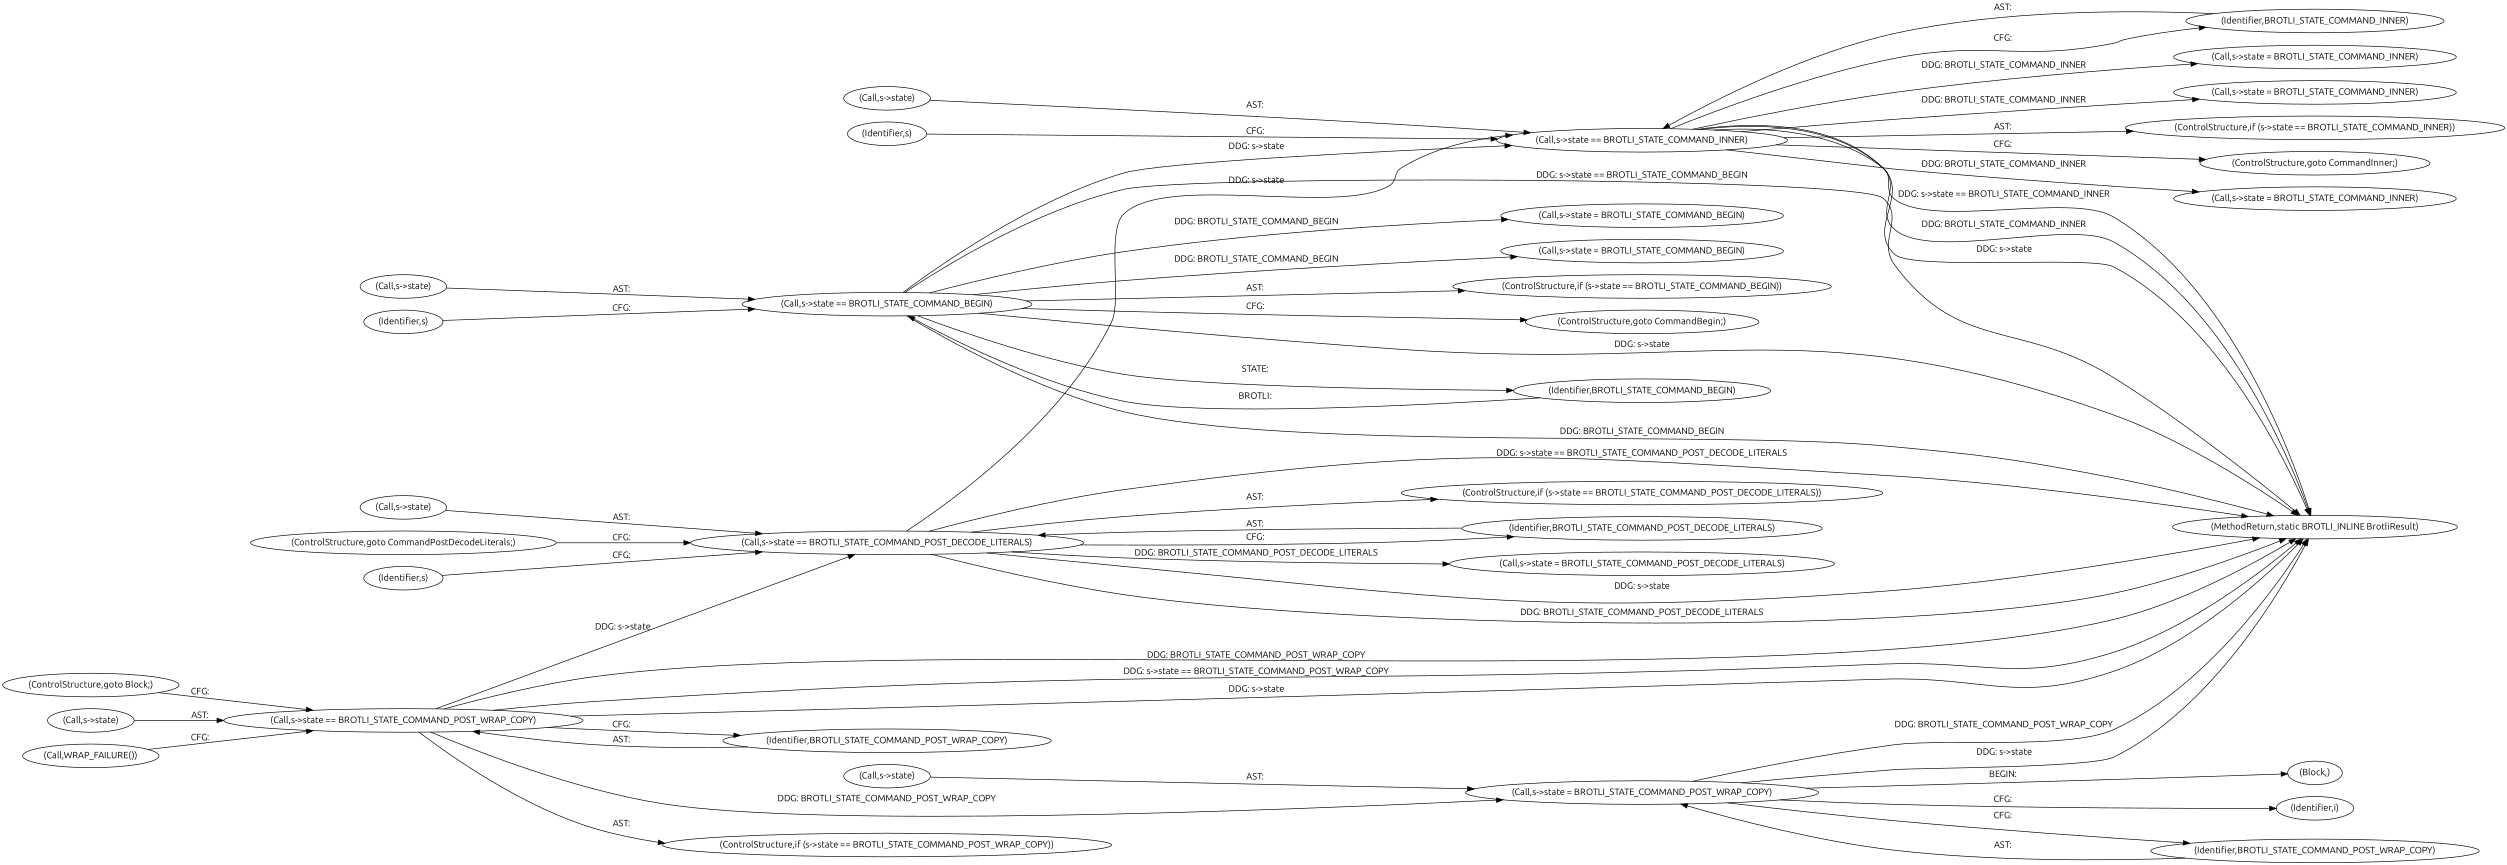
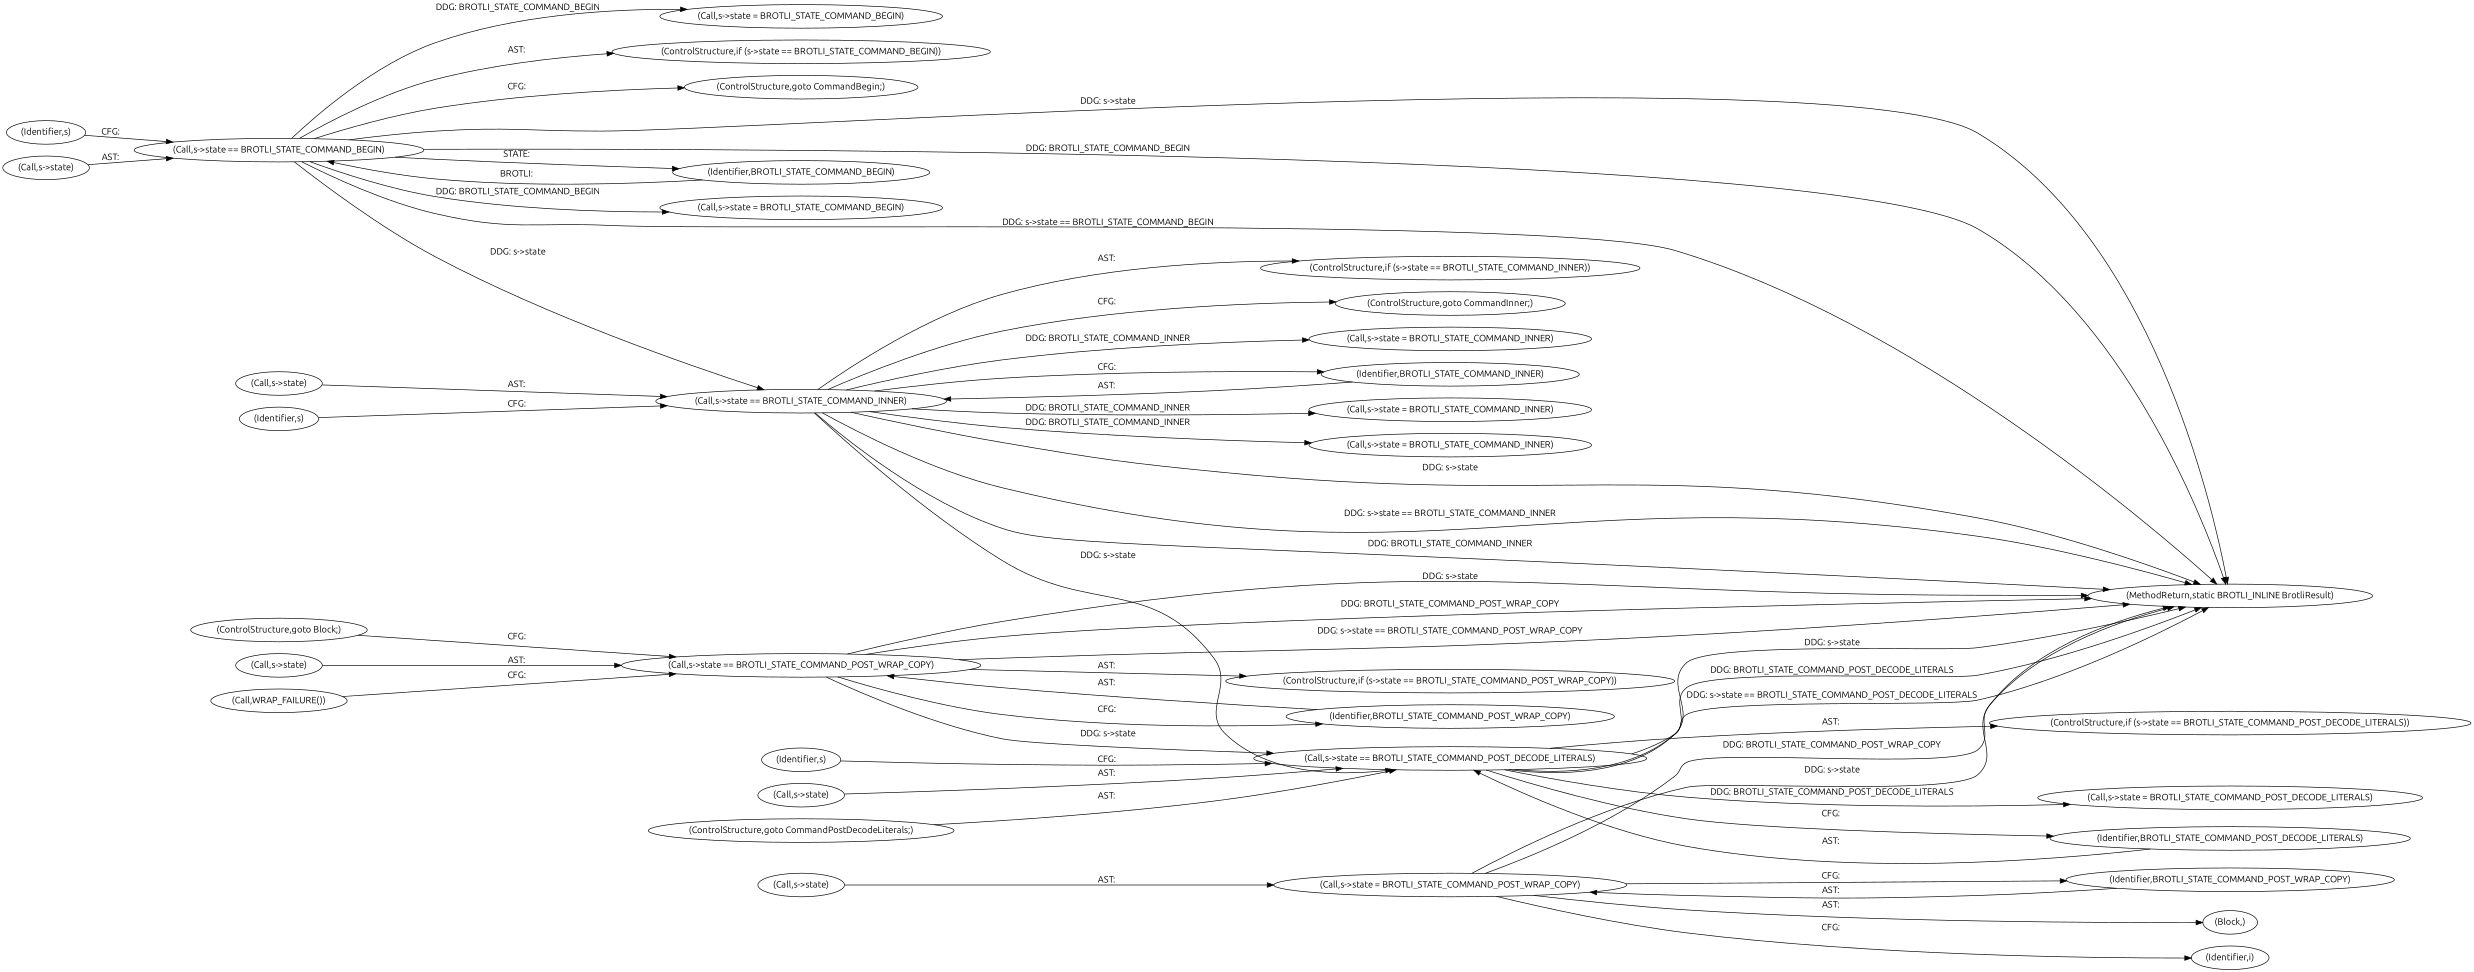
edge "(Call,s->state == BROTLI_STATE_COMMAND_POST_DECODE_LITERALS)" -> "(Call,s->state == BROTLI_STATE_COMMAND_INNER)": reversed
edge "(ControlStructure,goto CommandPostDecodeLiterals;)" -> "(Call,s->state == BROTLI_STATE_COMMAND_POST_DECODE_LITERALS)": label "CFG: " -> "AST: "
edge "(Call,s->state = BROTLI_STATE_COMMAND_POST_WRAP_COPY)" -> "(Block,)": label "BEGIN: " -> "AST: "
edge "(Call,s->state == BROTLI_STATE_COMMAND_POST_WRAP_COPY)" -> "(Call,s->state = BROTLI_STATE_COMMAND_POST_WRAP_COPY)": removed, label "DDG: BROTLI_STATE_COMMAND_POST_WRAP_COPY"
